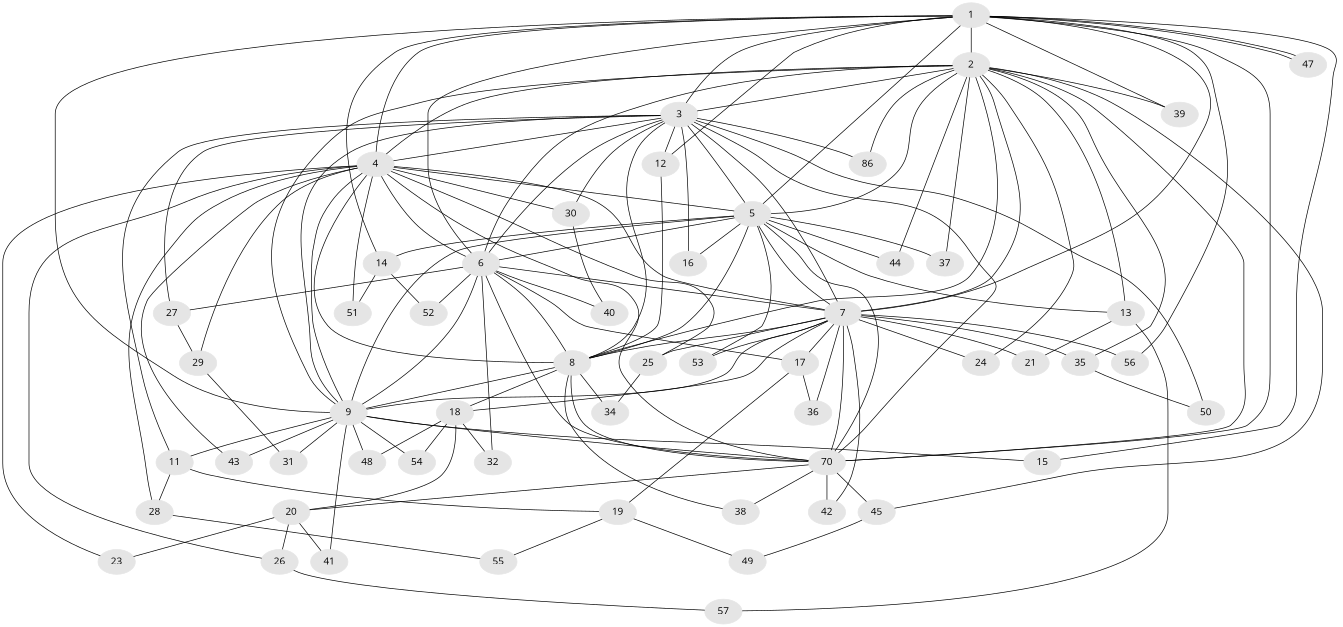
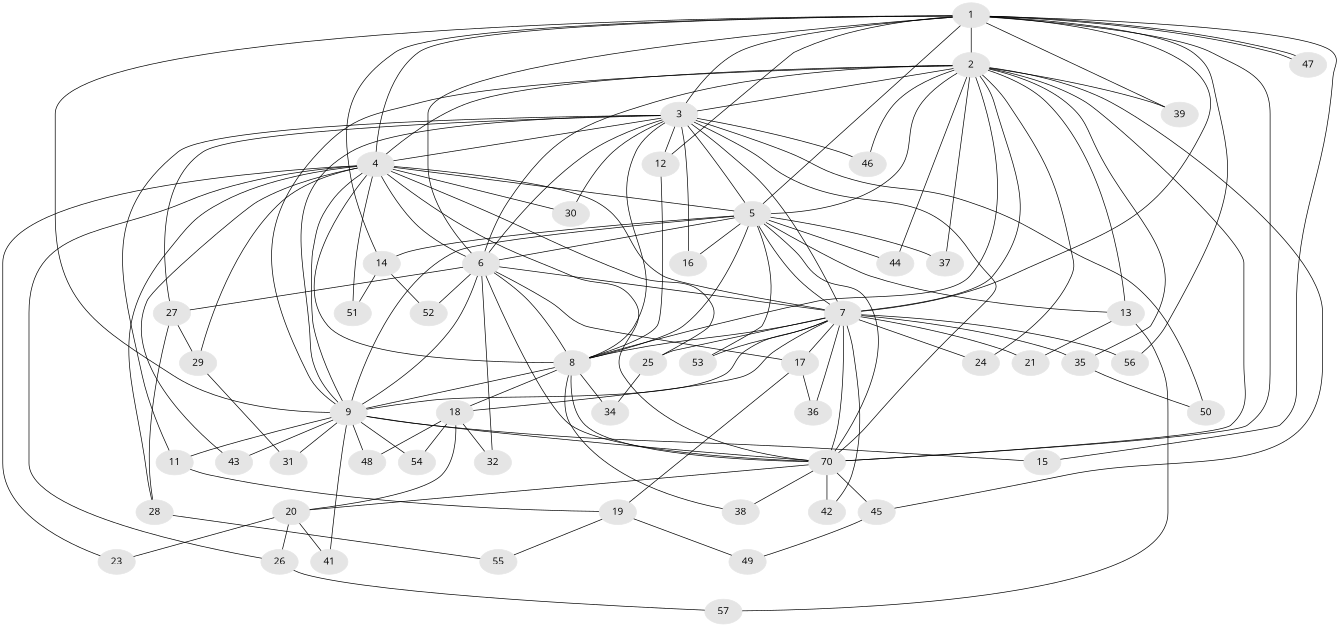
node "86": label "86" -> "46"
node "40": removed
edge "11" -- "28": now "27" -- "28"
